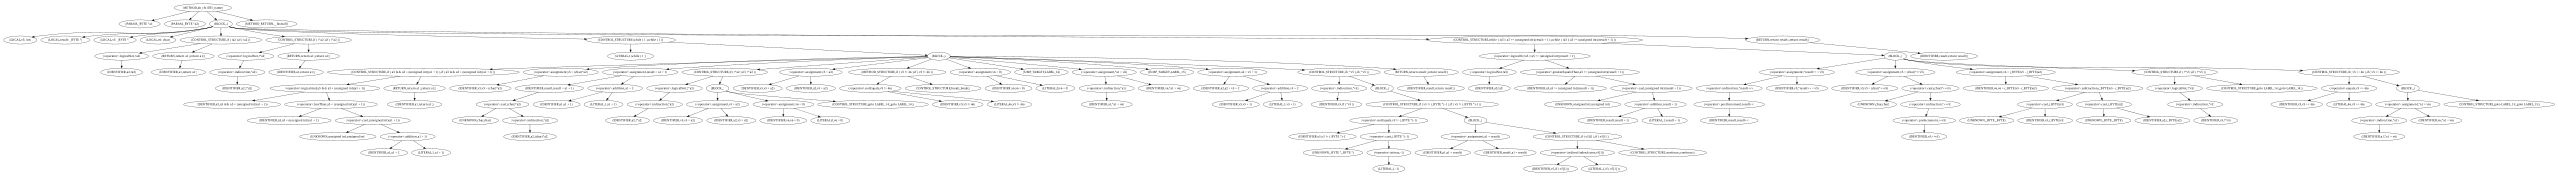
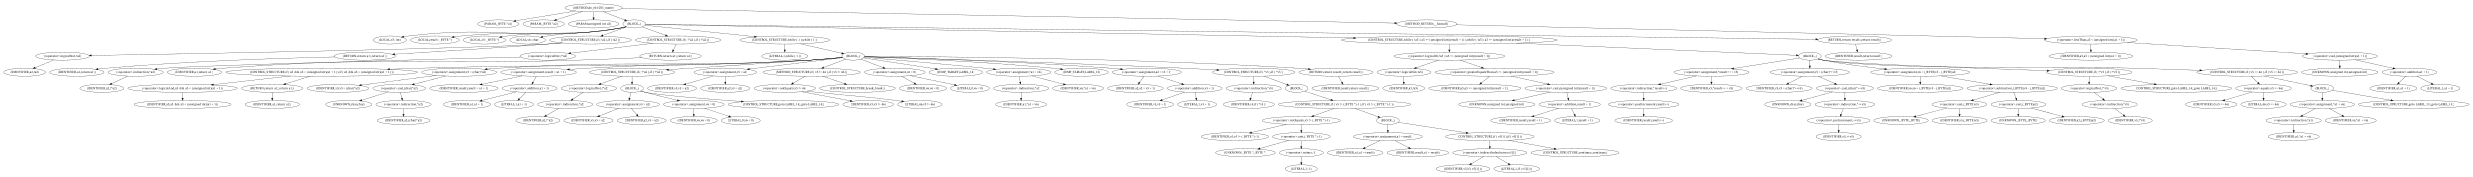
node "(PARAM,unsigned int a3)": added
edge "(<operator>.logicalAnd,a3 && a3 < (unsigned int)(a1 + 1))" -> "(<operator>.lessThan,a3 < (unsigned int)(a1 + 1))": now "(METHOD_RETURN,__fastcall)" -> "(<operator>.lessThan,a3 < (unsigned int)(a1 + 1))"
edge "(IDENTIFIER,result,result = a1 + 1)" -> "(<operator>.cast,(char)*a2)": now "(<operator>.assignment,v3 = (char)*a2)" -> "(<operator>.cast,(char)*a2)"
